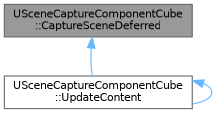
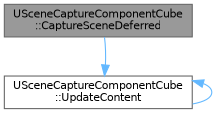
edge "USceneCaptureComponentCube ::UpdateContent" -> "USceneCaptureComponentCube ::CaptureSceneDeferred": reversed
